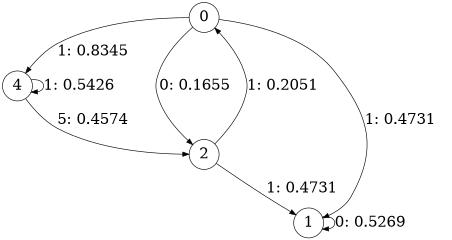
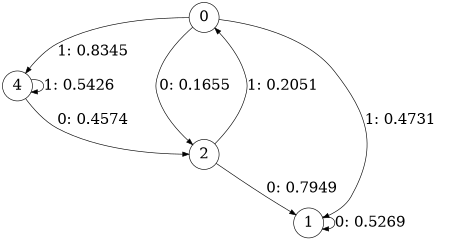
edge "4" -> "2": label "5: 0.4574   " -> "0: 0.4574   "
edge "2" -> "1": label "1: 0.4731   " -> "0: 0.7949   "
